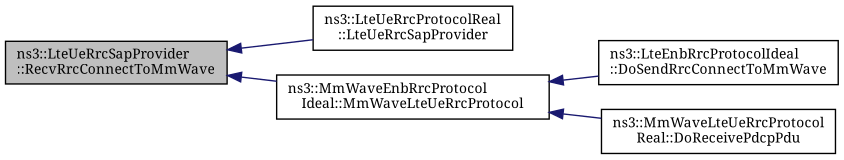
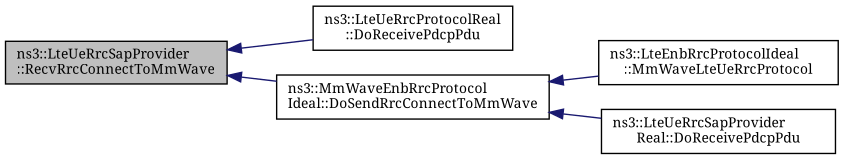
node "ns3::LteUeRrcProtocolReal ::LteUeRrcSapProvider": label "ns3::LteUeRrcProtocolReal ::LteUeRrcSapProvider" -> "ns3::LteUeRrcProtocolReal ::DoReceivePdcpPdu"
node "ns3::LteEnbRrcProtocolIdeal ::DoSendRrcConnectToMmWave": label "ns3::LteEnbRrcProtocolIdeal ::DoSendRrcConnectToMmWave" -> "ns3::LteEnbRrcProtocolIdeal ::MmWaveLteUeRrcProtocol"
node "ns3::MmWaveEnbRrcProtocol Ideal::MmWaveLteUeRrcProtocol": label "ns3::MmWaveEnbRrcProtocol Ideal::MmWaveLteUeRrcProtocol" -> "ns3::MmWaveEnbRrcProtocol Ideal::DoSendRrcConnectToMmWave"
node "ns3::MmWaveLteUeRrcProtocol Real::DoReceivePdcpPdu": label "ns3::MmWaveLteUeRrcProtocol Real::DoReceivePdcpPdu" -> "ns3::LteUeRrcSapProvider Real::DoReceivePdcpPdu"
